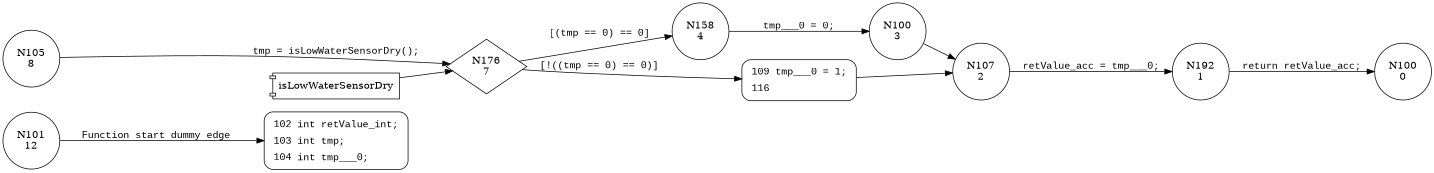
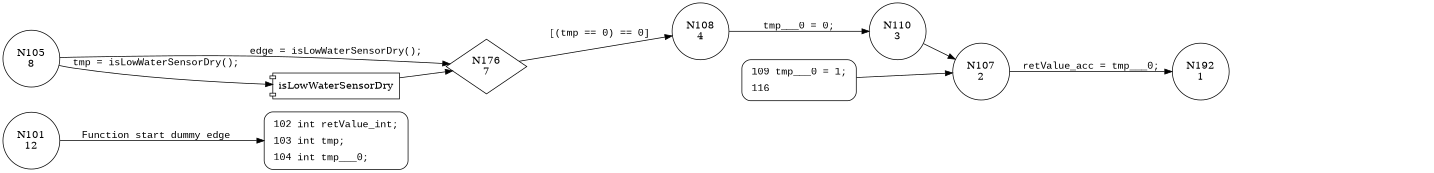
node "N158 4": label "N158 4" -> "N108 4"
node "N100 3": label "N100 3" -> "N110 3"
edge "N105 8" -> "N176 7": label "tmp = isLowWaterSensorDry();" -> "edge = isLowWaterSensorDry();"
node "N100 0": removed
edge "N176 7" -> "109": removed, label "[!((tmp == 0) == 0)]"
edge "N105 8" -> "isLowWaterSensorDry": added, label "tmp = isLowWaterSensorDry();"
